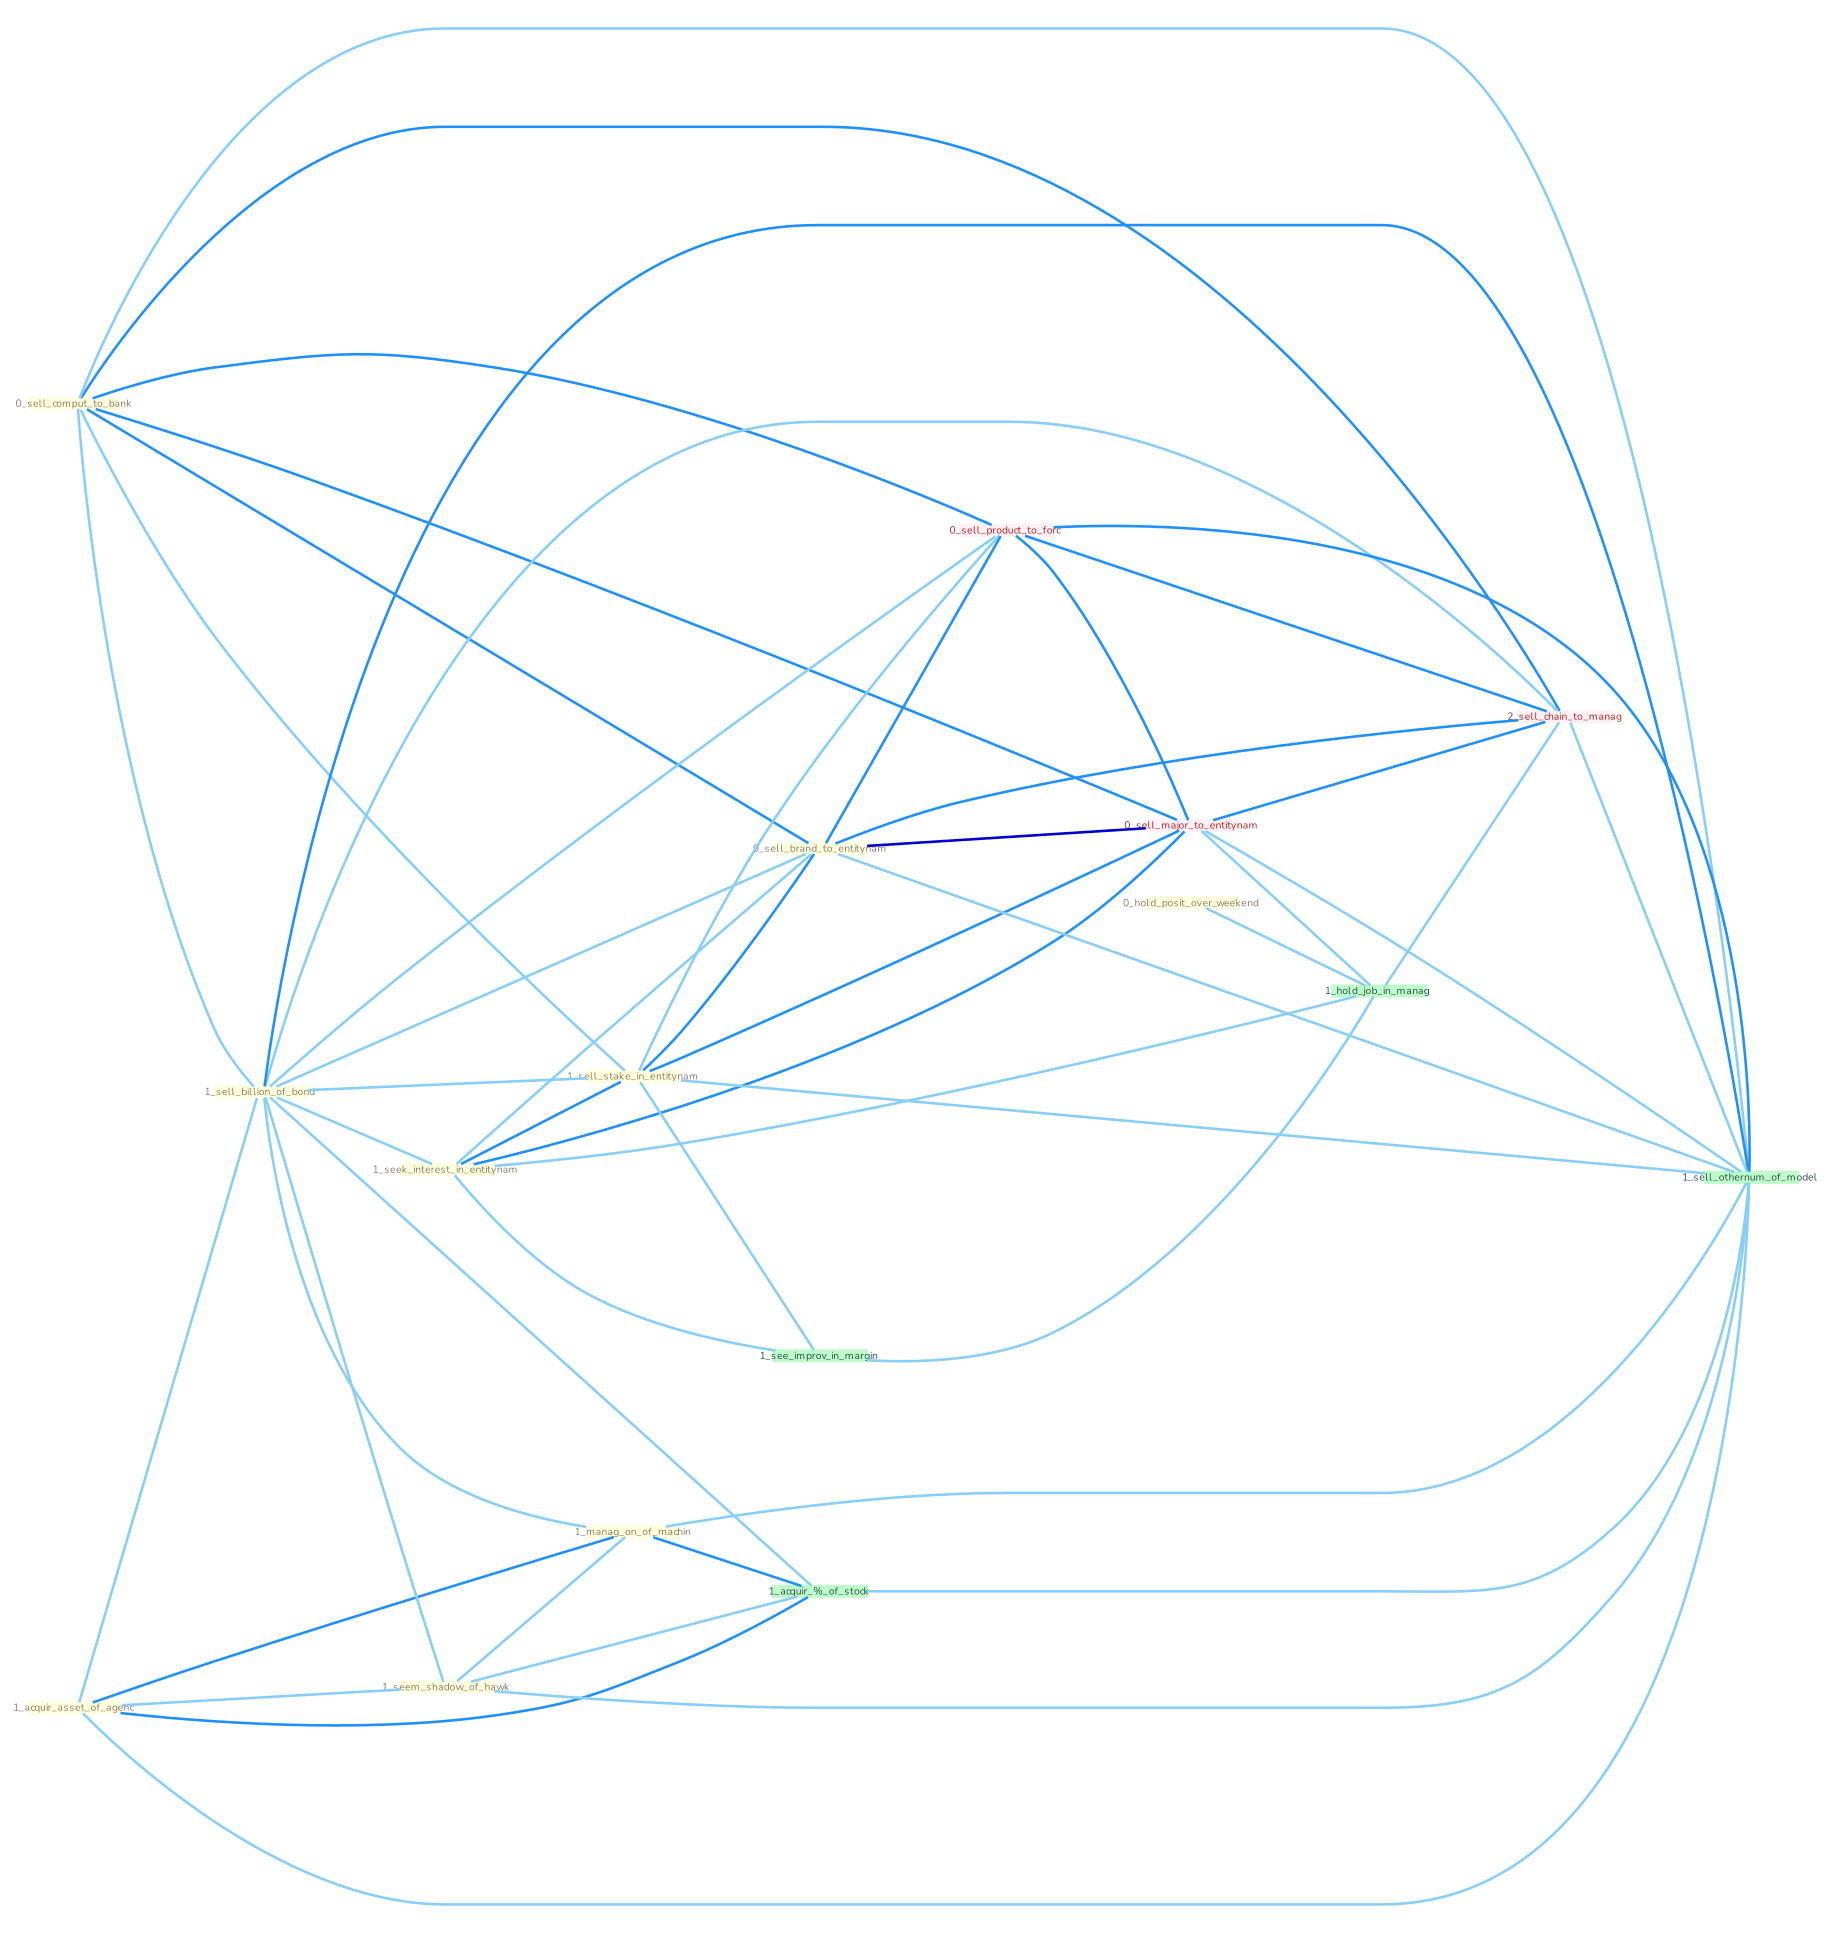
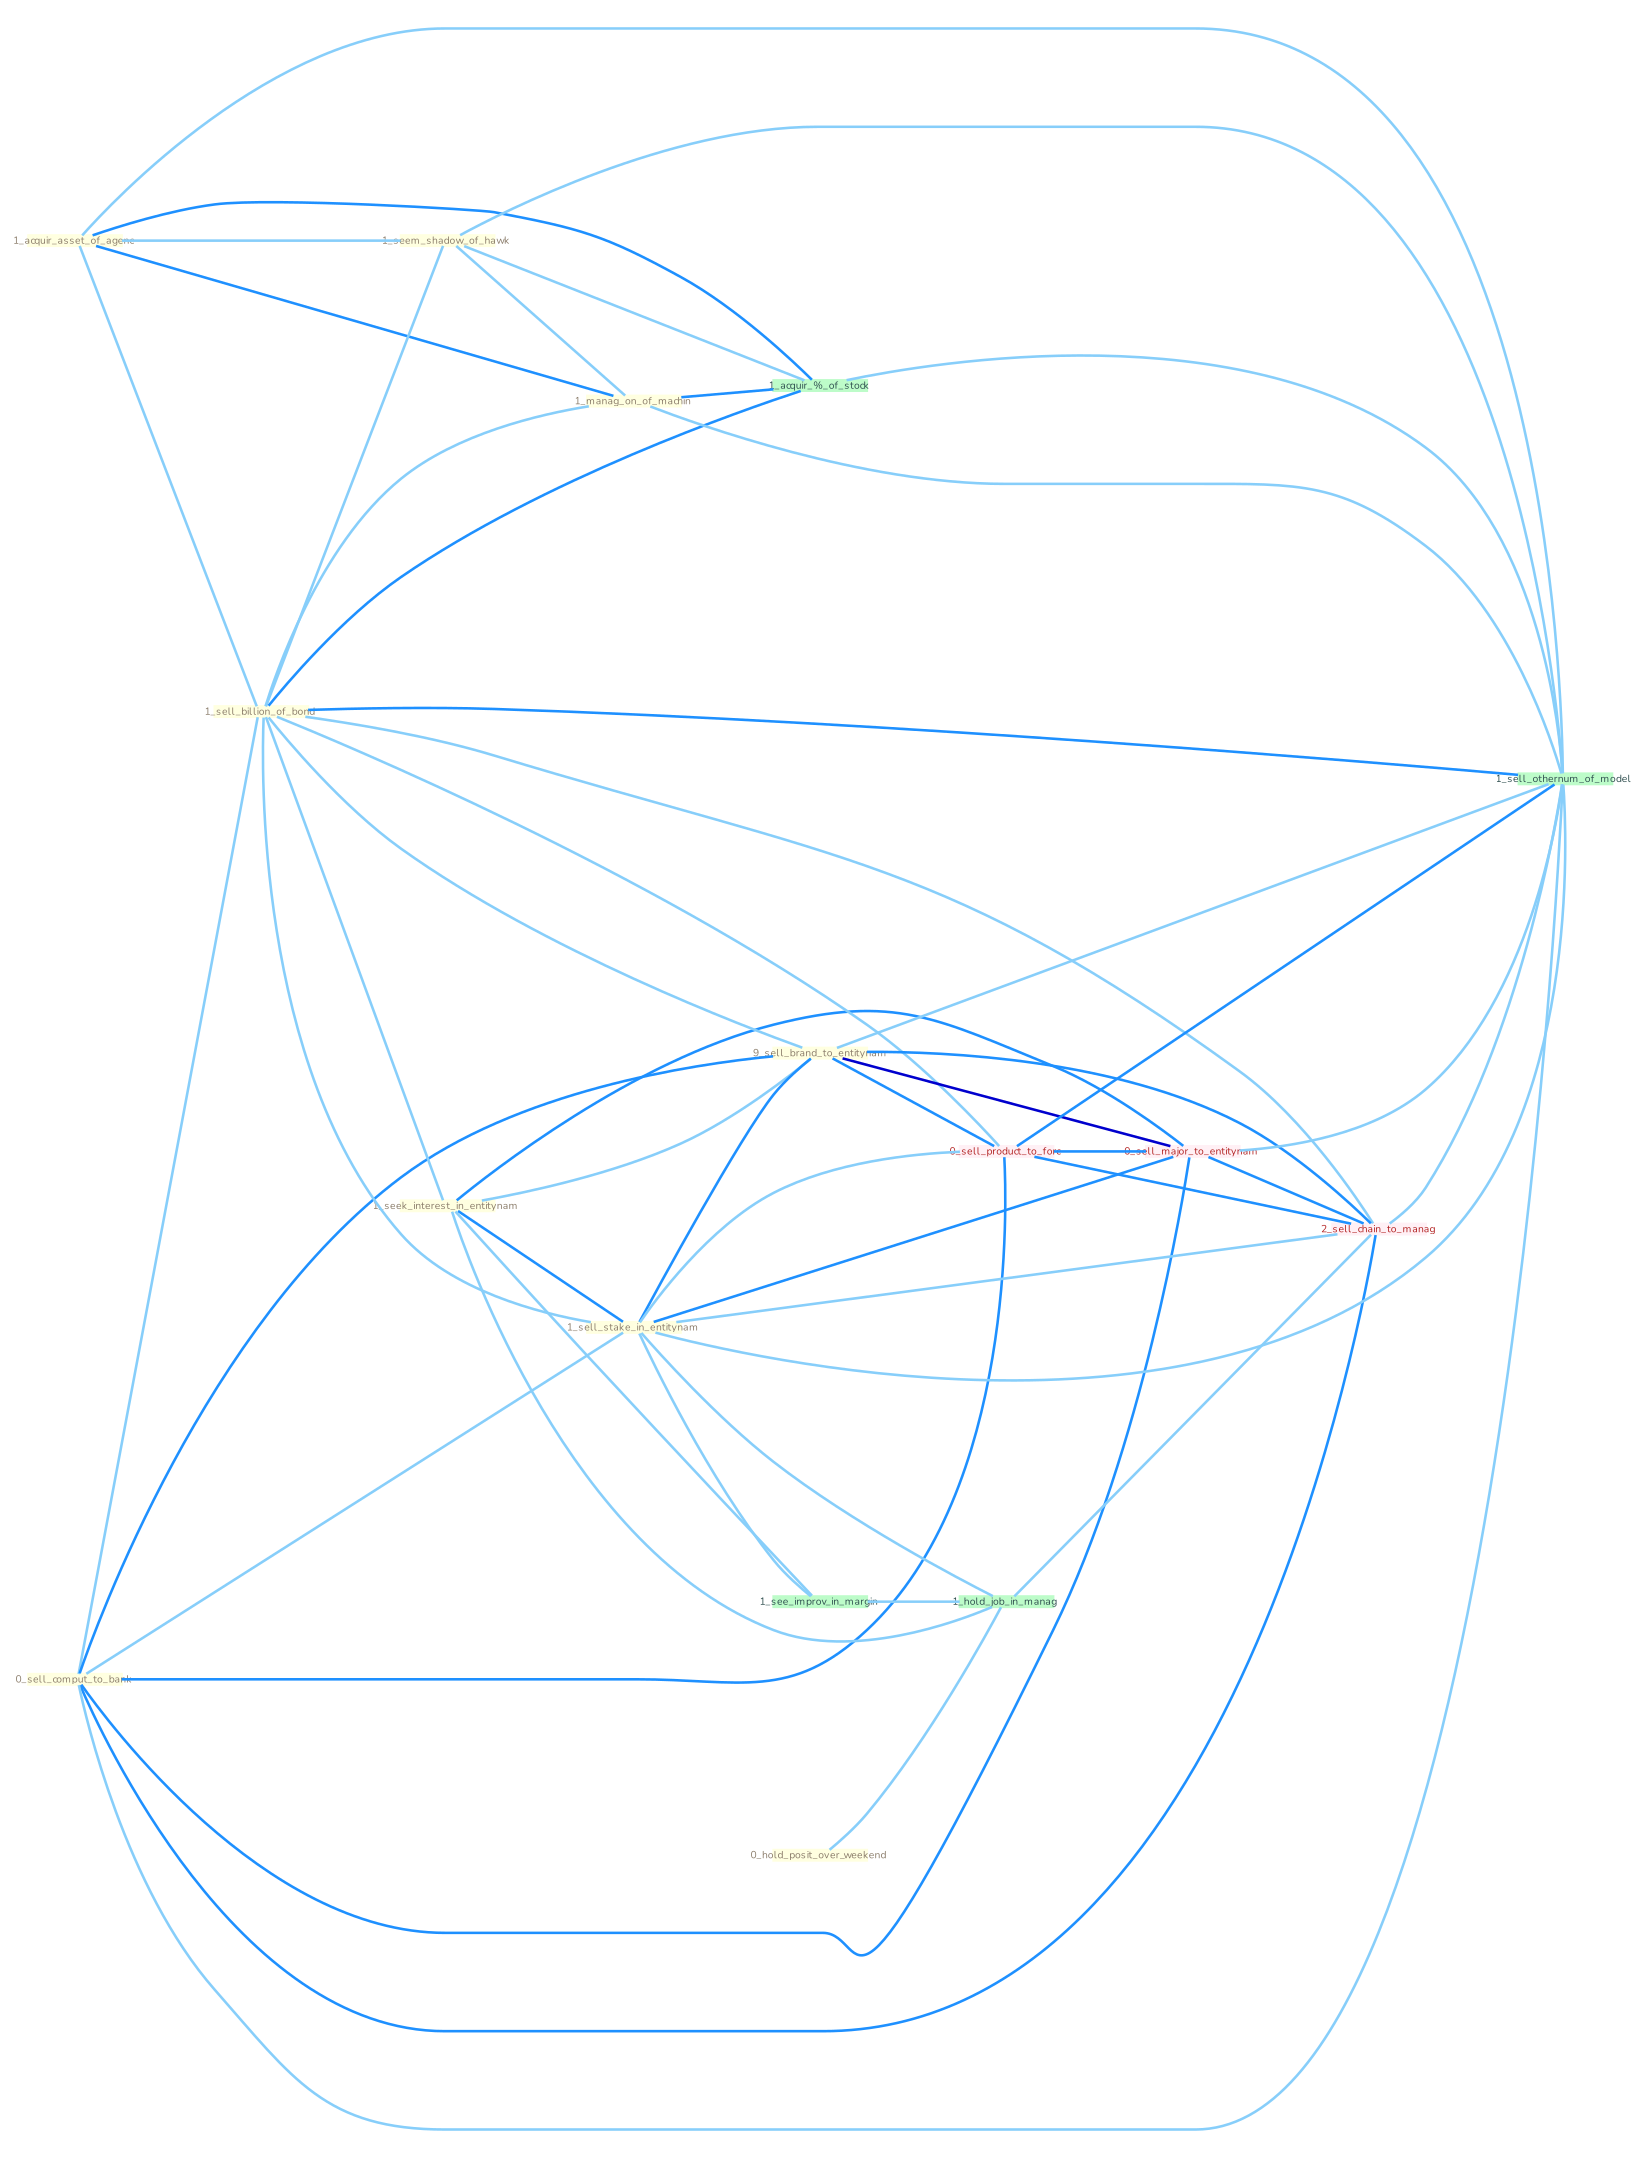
edge "0_sell_major_to_entitynam" -- "1_hold_job_in_manag": now "1_sell_stake_in_entitynam" -- "1_hold_job_in_manag"
edge "2_sell_chain_to_manag" -- "1_sell_stake_in_entitynam": added
edge "1_sell_billion_of_bond" -- "1_acquir_%_of_stock": color #87cefa -> #1e90ff
